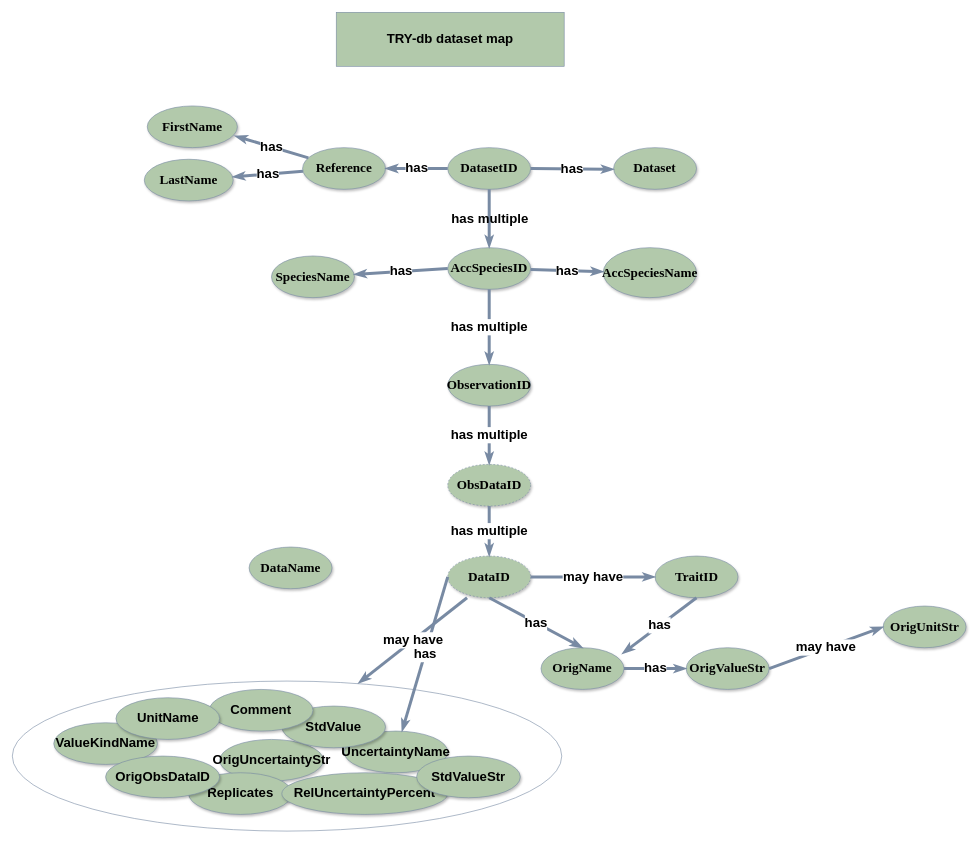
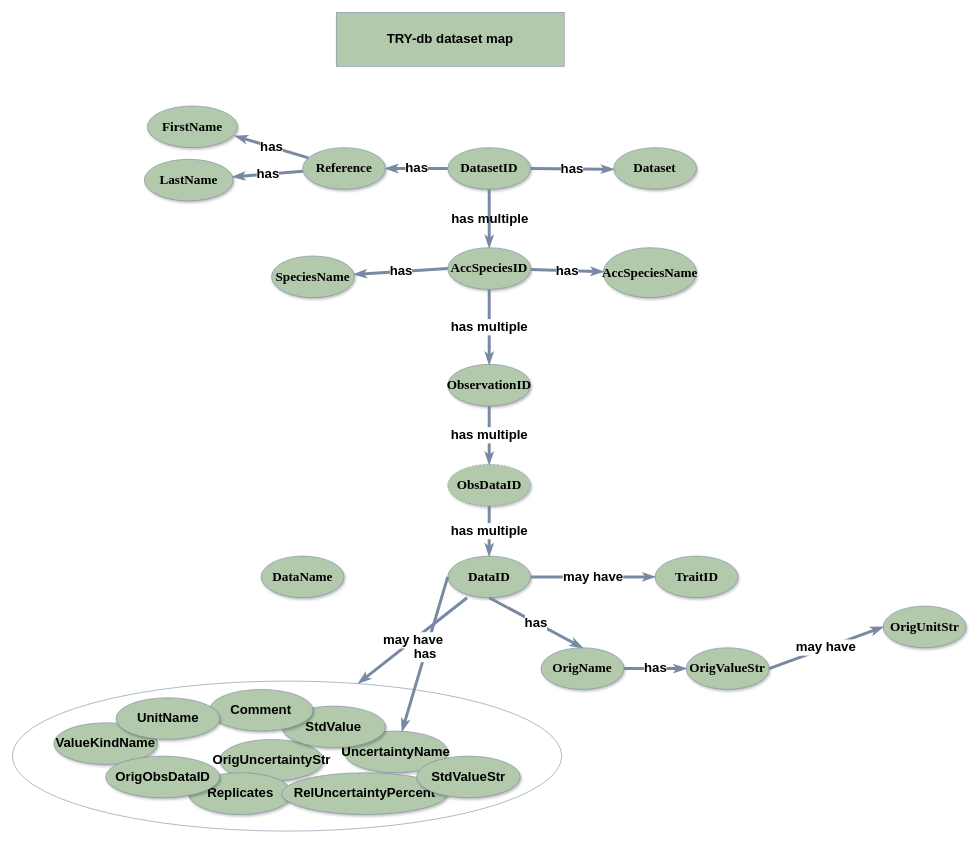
node "DataName": moved (291, 568) -> (303, 577)
node "DataID": style dashed -> solid
edge "TraitID" -> "OrigName": removed, label "has"
